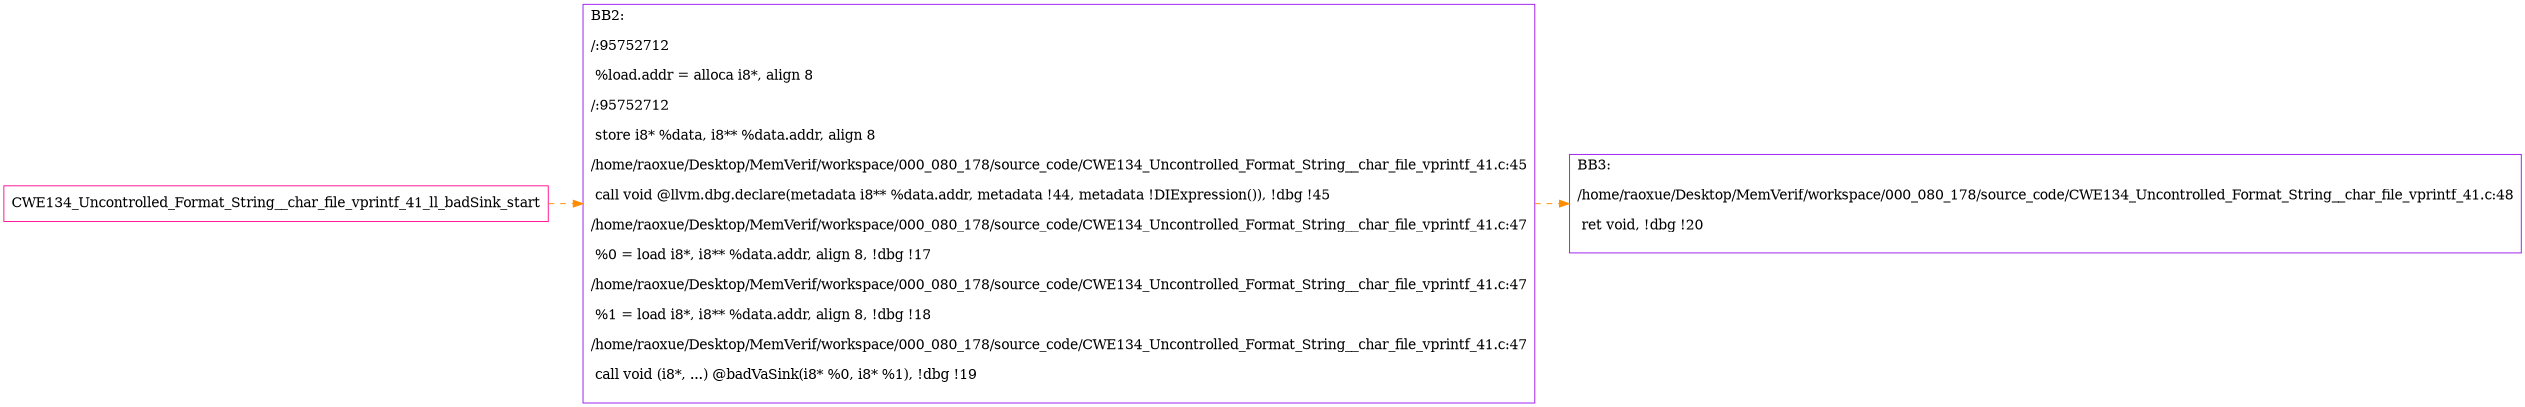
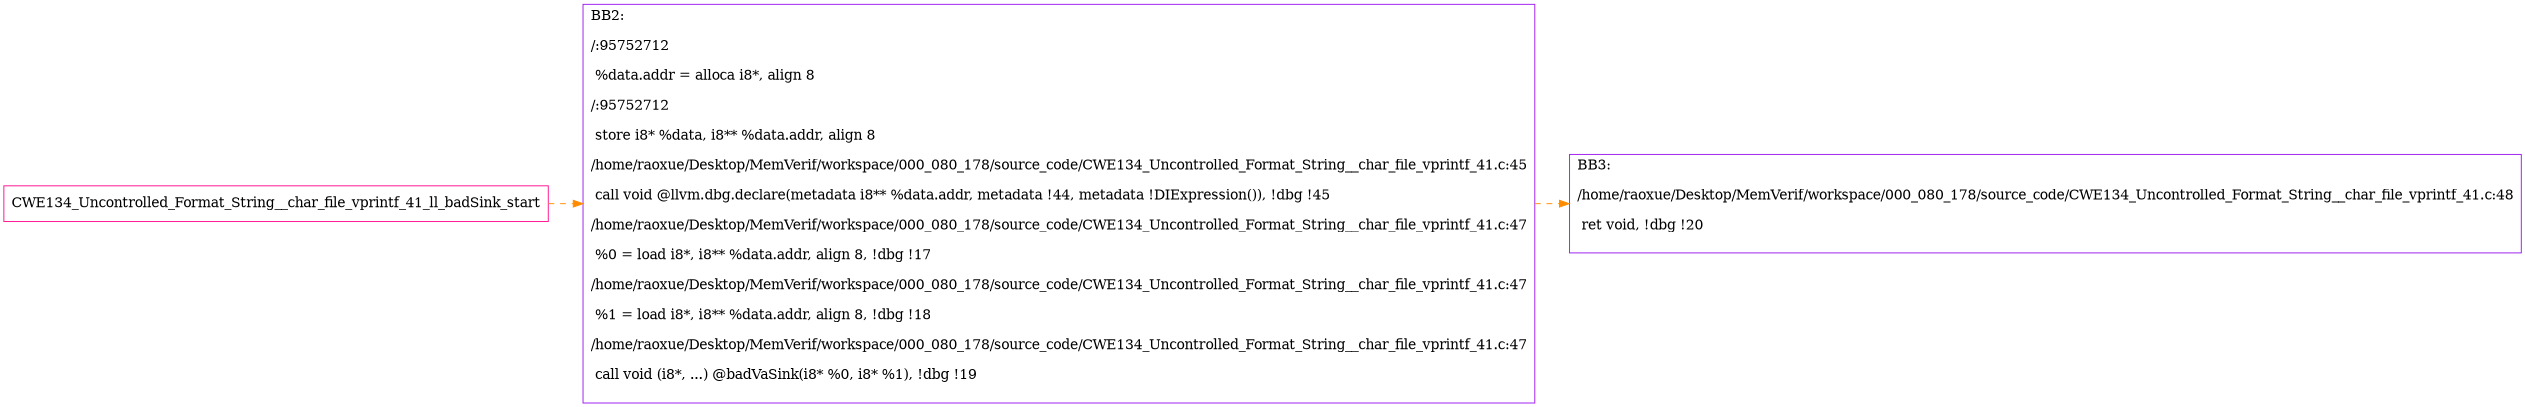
node "BB2:": text "%load.addr = alloca i8*, align 8" -> "%data.addr = alloca i8*, align 8"
